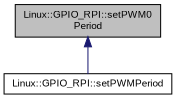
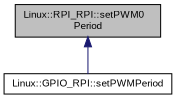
node "Linux::GPIO_RPI::setPWM0 Period": label "Linux::GPIO_RPI::setPWM0 Period" -> "Linux::RPI_RPI::setPWM0 Period"
